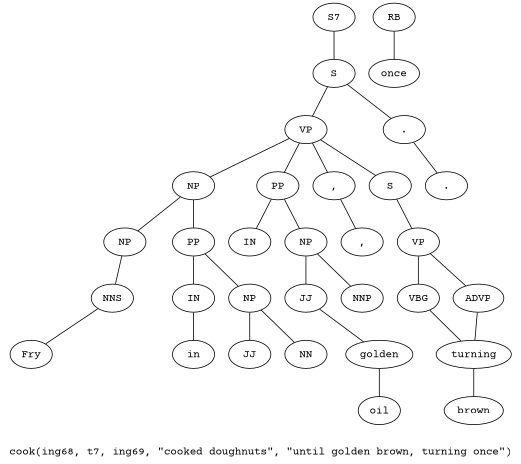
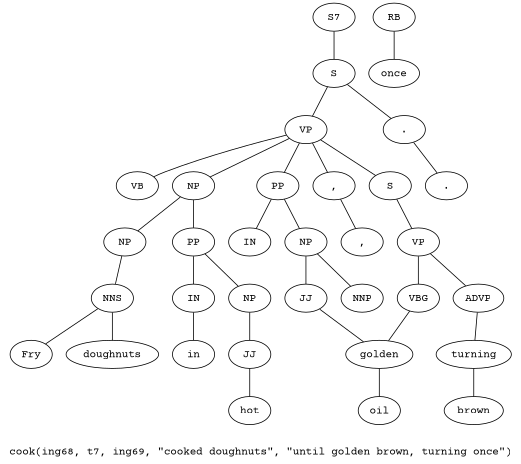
node "VB": added
edge "VBG" -- "turning": now "VBG" -- "golden"
node "doughnuts": added
node "NN": removed
node "hot": added
